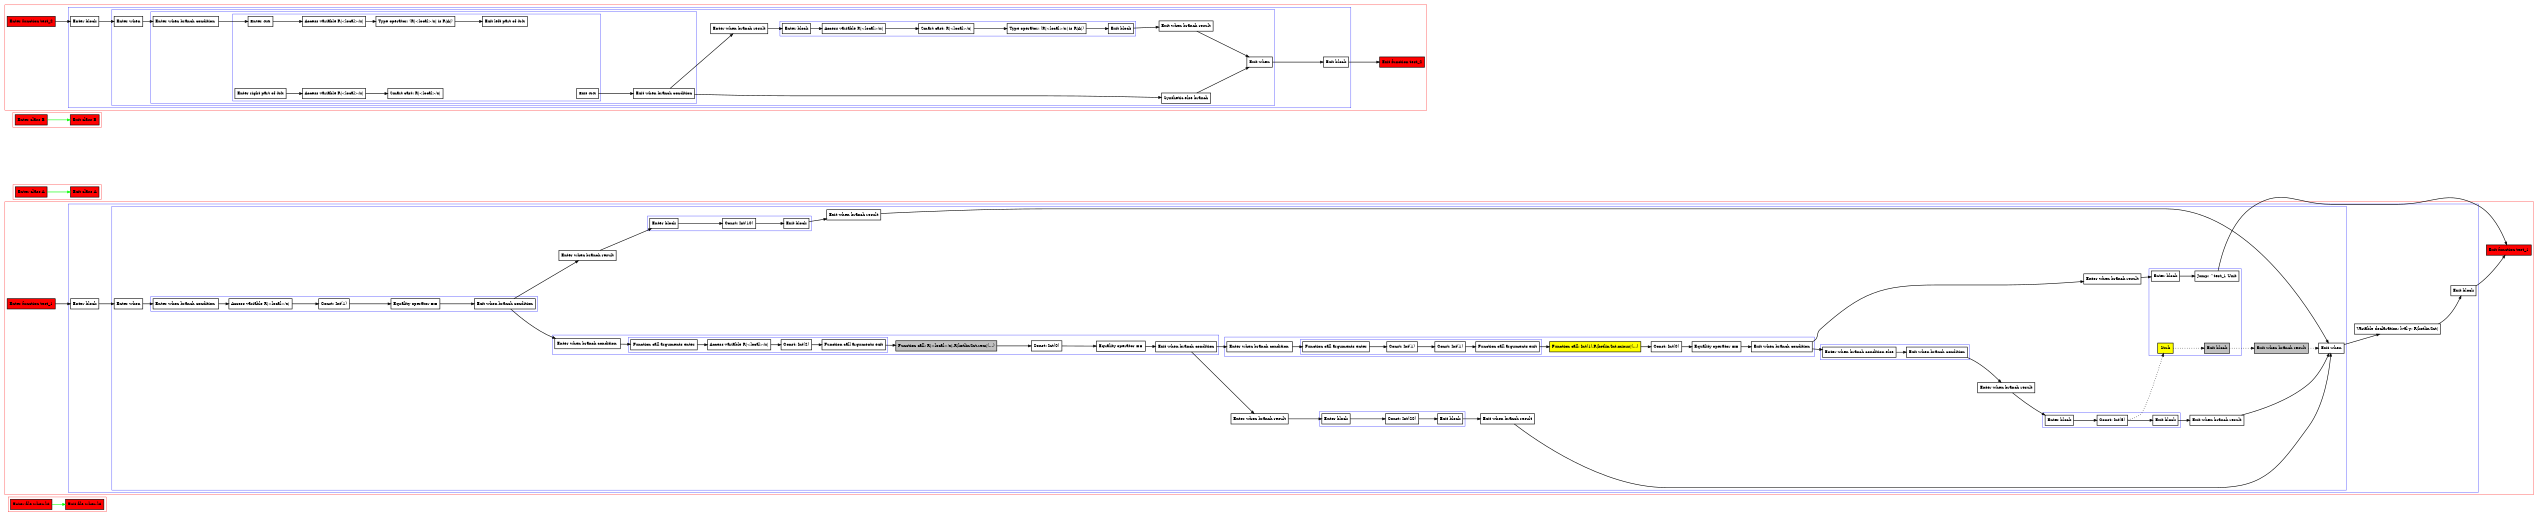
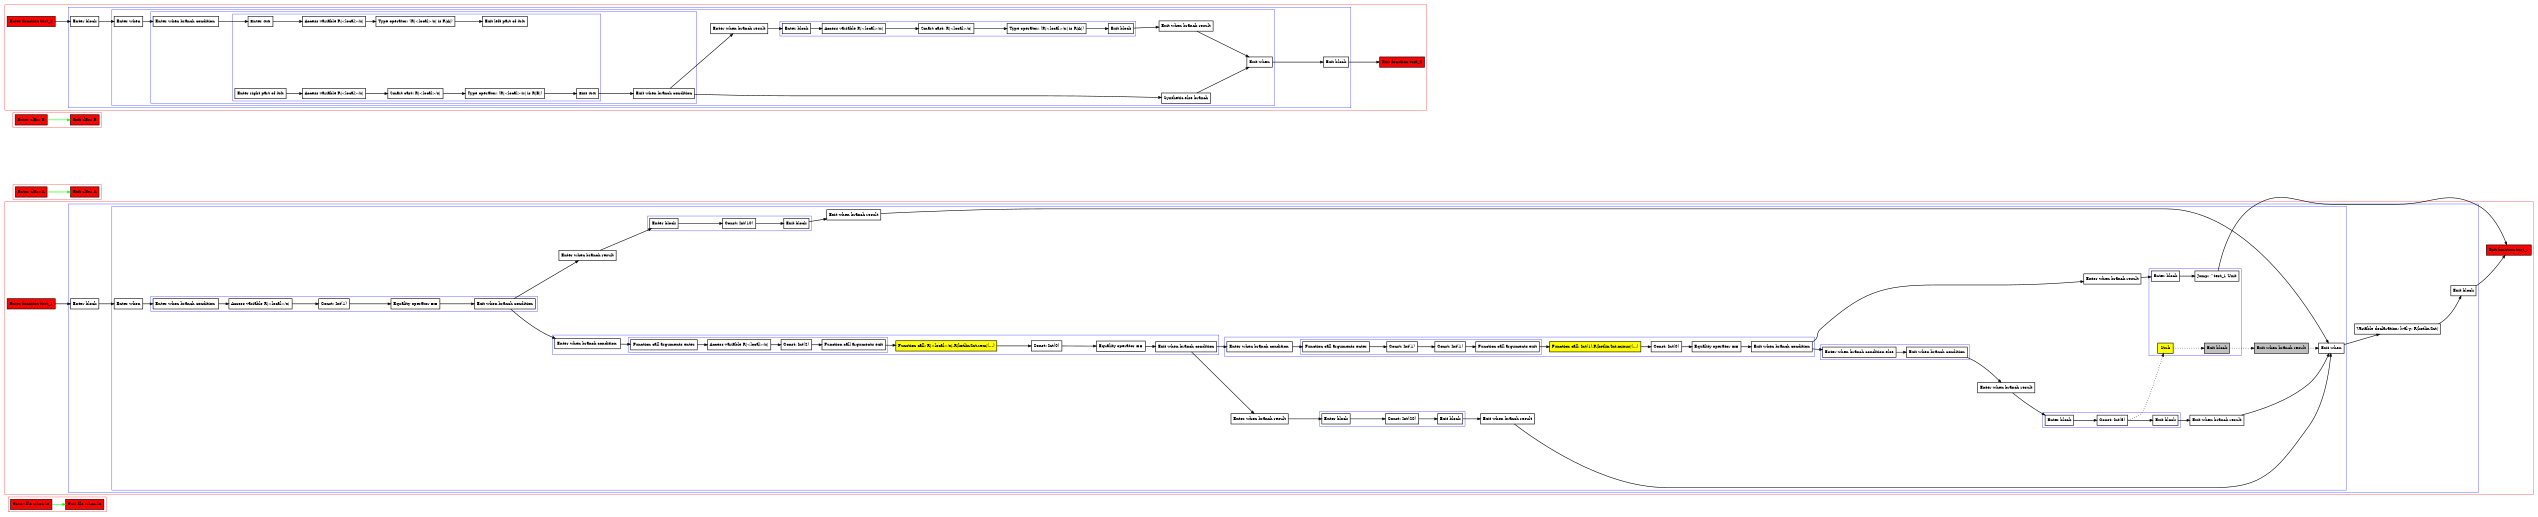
node "Type operator: (R|<local>/x| is R|B|)": added
node "Function call: R|<local>/x|.R|kotlin/Int.rem|(...)": fillcolor gray -> yellow
